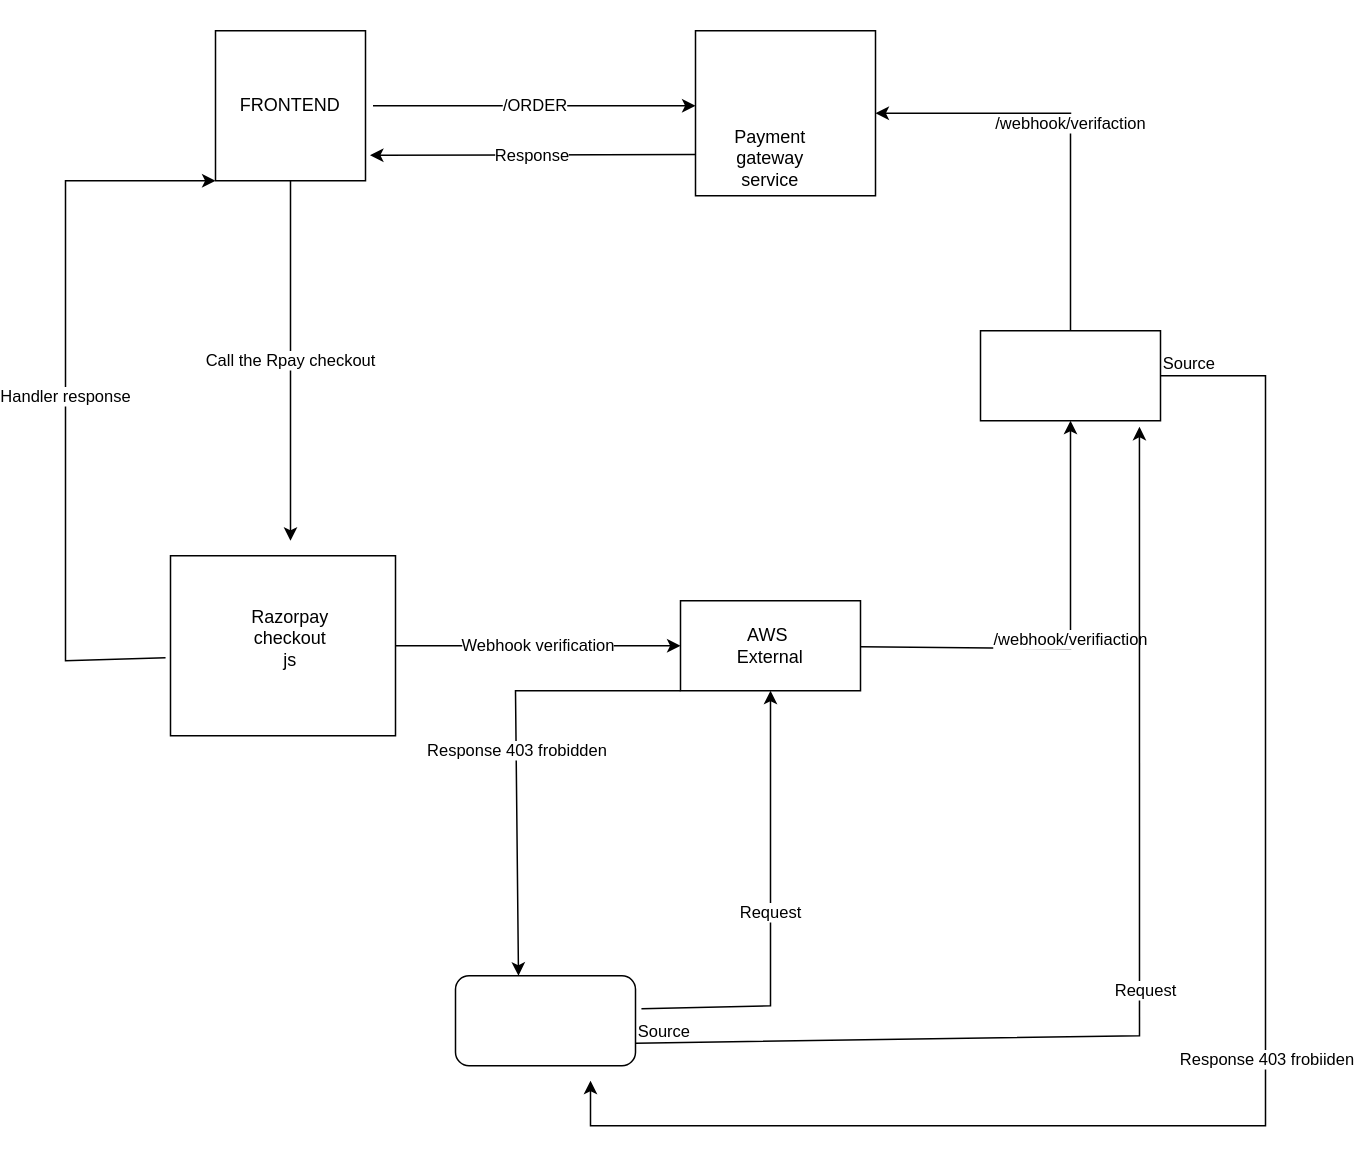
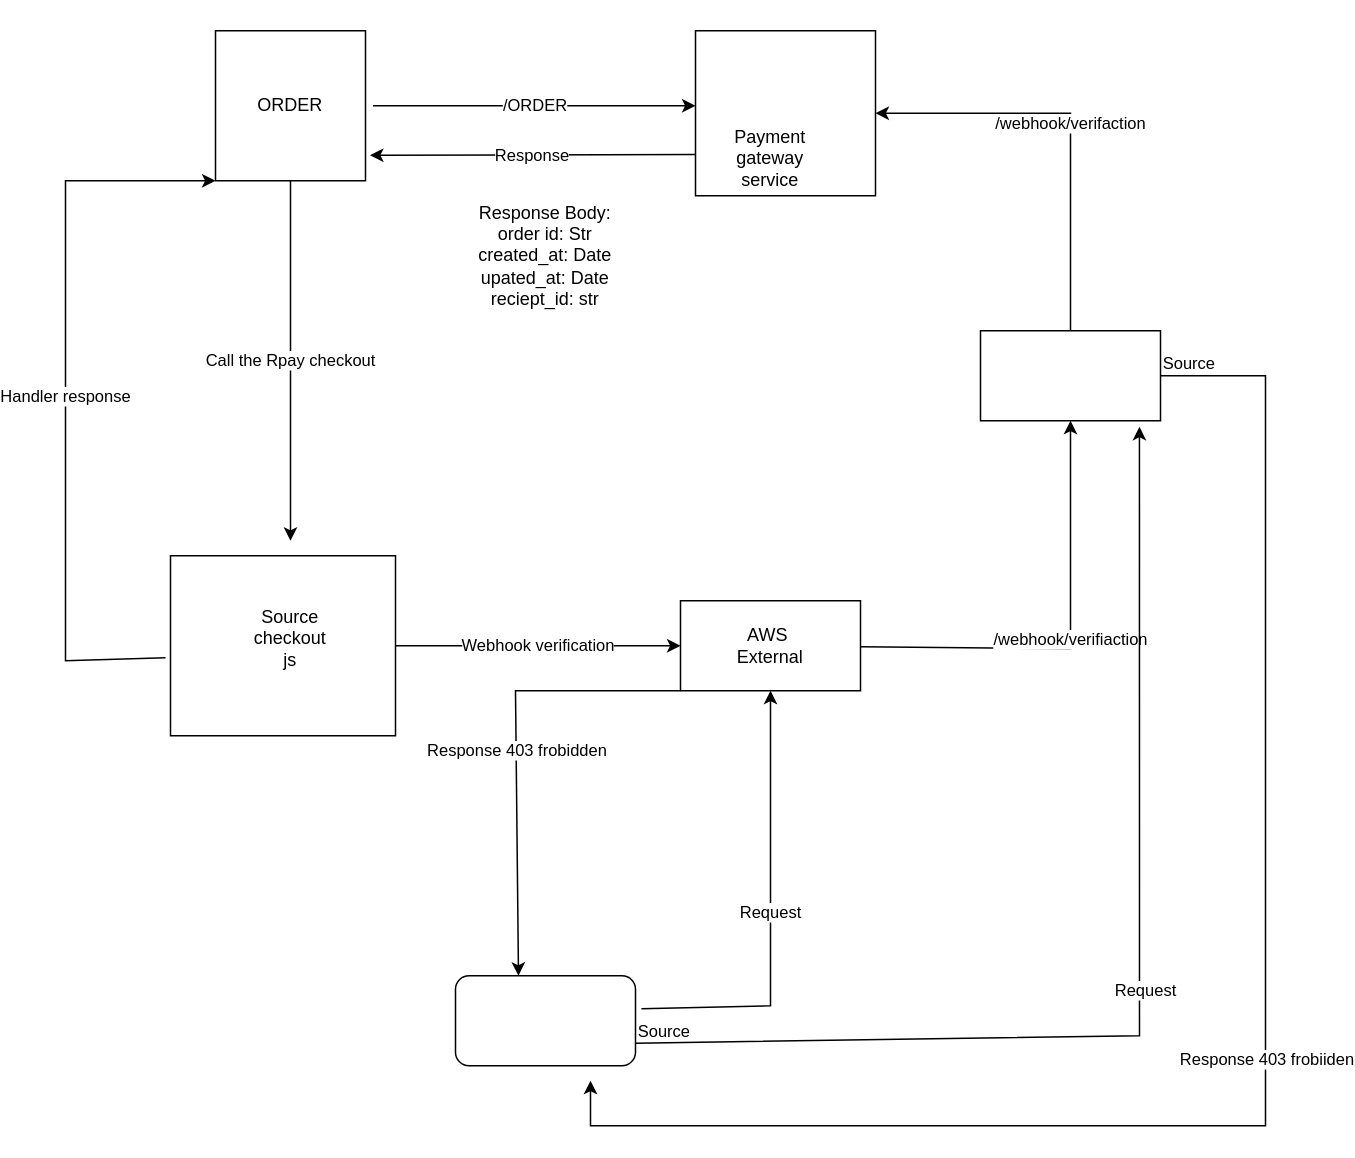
node "FRONTEND": label "FRONTEND" -> "ORDER"
node "Response Body: order id: Str created_at: Date upated_at: Date reciept_id: str": added
node "Razorpay checkout js": label "Razorpay checkout js" -> "Source checkout js"
